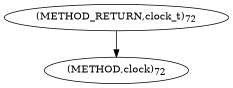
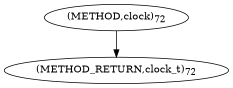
edge "(METHOD_RETURN,clock_t)" -> "(METHOD,clock)": reversed
